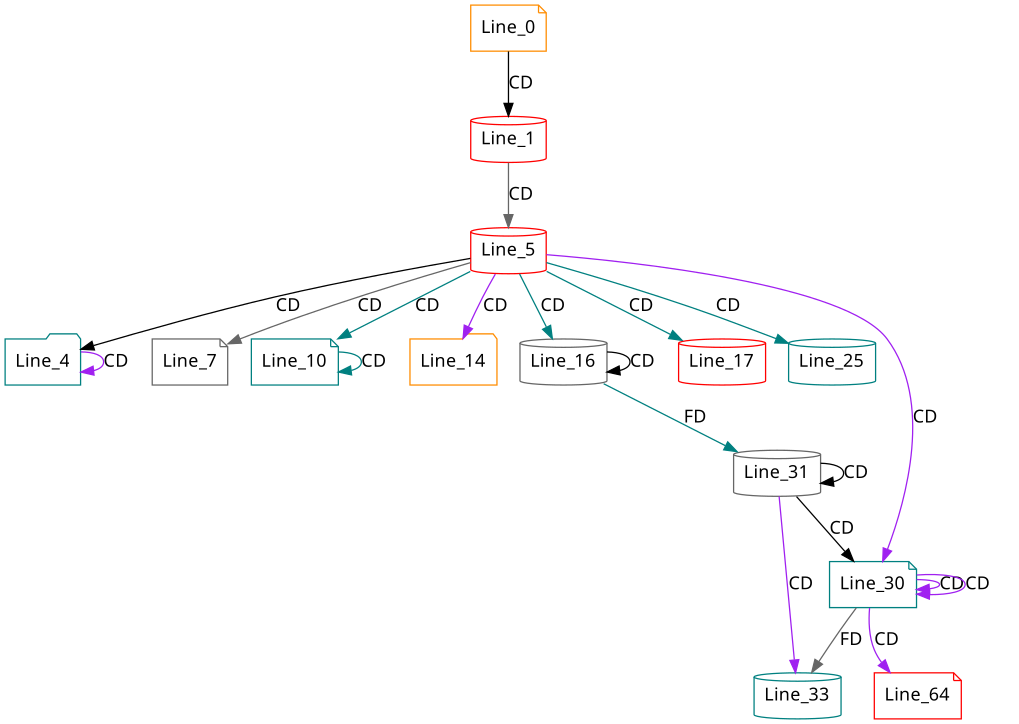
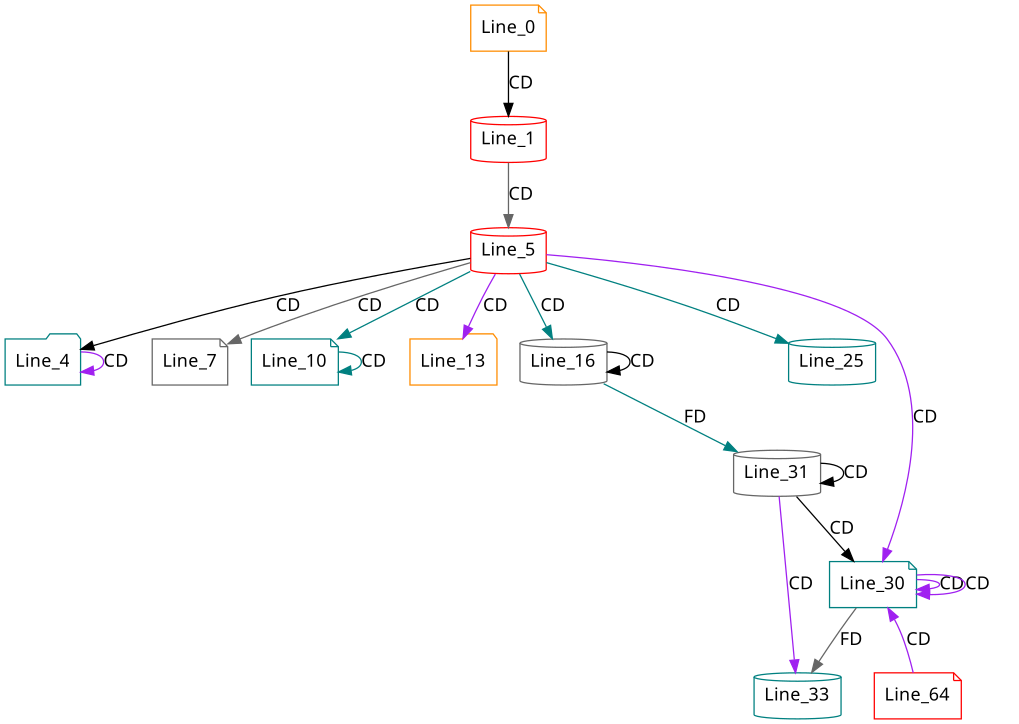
node "Line_14": label "Line_14" -> "Line_13"
node "Line_17": removed
edge "Line_30" -> "Line_64": reversed
